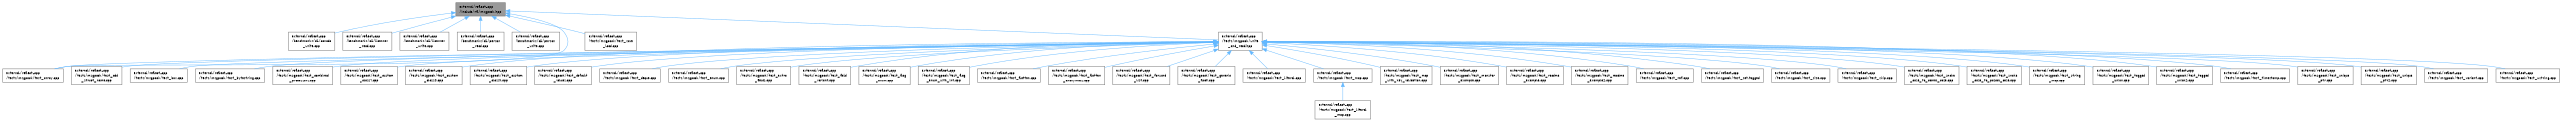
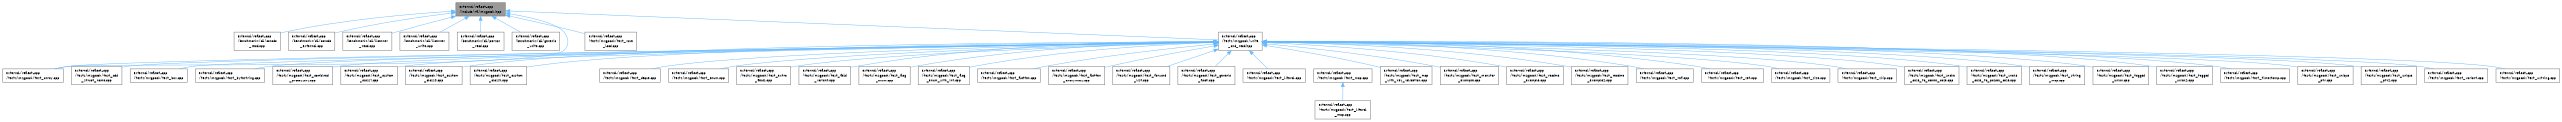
node "external/reflect-cpp /benchmarks/all/canada _read.cpp": added
node "external/reflect-cpp /benchmarks/all/canada _write.cpp": label "external/reflect-cpp /benchmarks/all/canada _write.cpp" -> "external/reflect-cpp /benchmarks/all/canada _external.cpp"
node "external/reflect-cpp /benchmarks/all/person _write.cpp": label "external/reflect-cpp /benchmarks/all/person _write.cpp" -> "external/reflect-cpp /benchmarks/all/generic _write.cpp"
edge "external/reflect-cpp /tests/msgpack/test_map.cpp" -> "external/reflect-cpp /tests/msgpack/write _and_read.hpp": removed
node "external/reflect-cpp /tests/msgpack/test_default _values.cpp": removed
node "external/reflect-cpp /tests/msgpack/test_set.tagged": label "external/reflect-cpp /tests/msgpack/test_set.tagged" -> "external/reflect-cpp /tests/msgpack/test_set.cpp"
